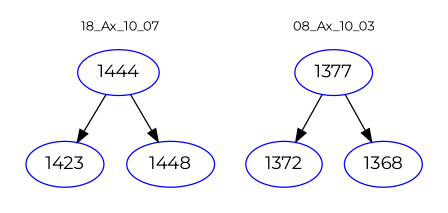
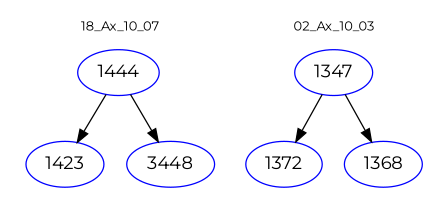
cluster "08_Ax_10_03": label "08_Ax_10_03" -> "02_Ax_10_03"
node "1377": label "1377" -> "1347"
node "1448": label "1448" -> "3448"
